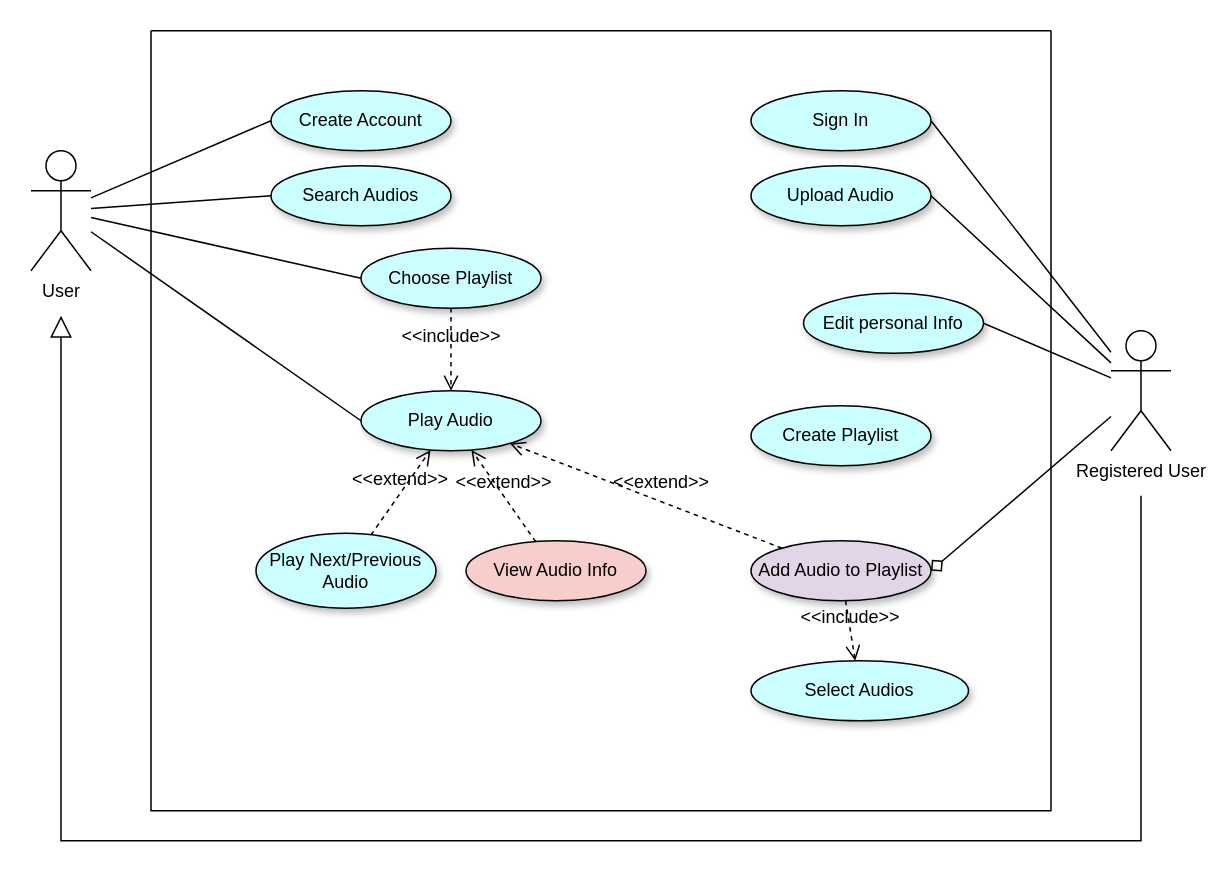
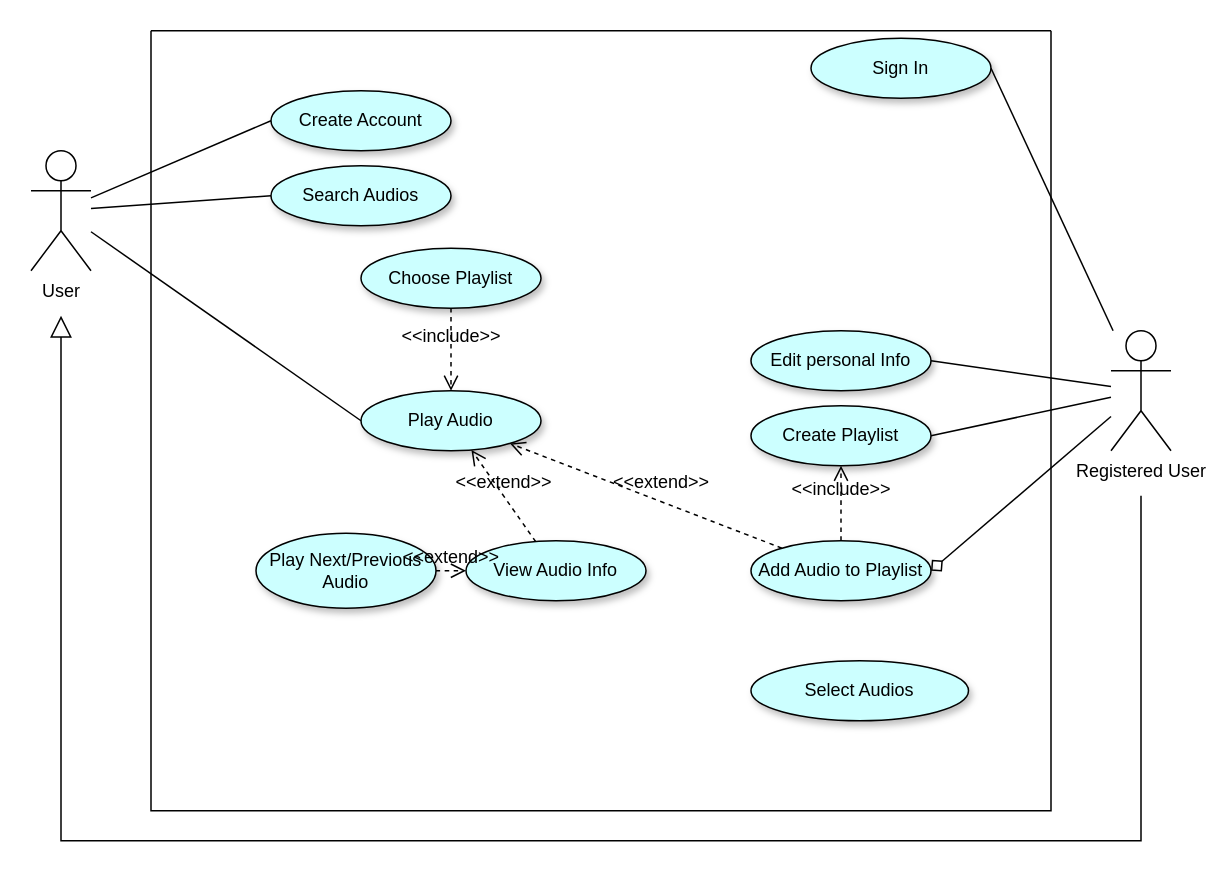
node "Sign In": moved (841, 121) -> (901, 68)
node "Upload Audio": removed
edge "User" -- "Choose Playlist": removed
edge "Upload Audio" -- "Registered User": removed
node "Edit personal Info": moved (893, 323) -> (841, 361)
edge "Registered User" -- "Create Playlist": added
edge "Play Next/Previous Audio" -> "Play Audio": now "Play Next/Previous Audio" -> "View Audio Info"
node "View Audio Info": fillcolor #f8cecc -> #ccffff
node "Add Audio to Playlist": fillcolor #e1d5e7 -> #ccffff
edge "Add Audio to Playlist" -> "Select Audios": now "Add Audio to Playlist" -> "Create Playlist"
